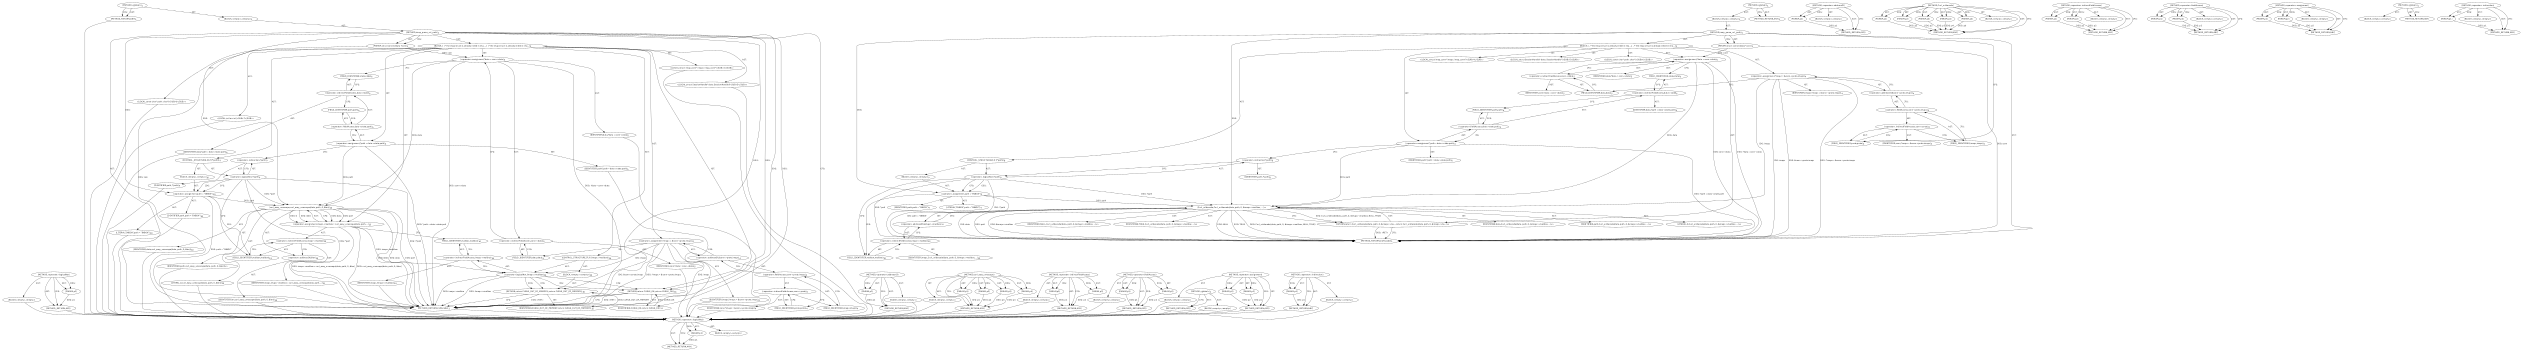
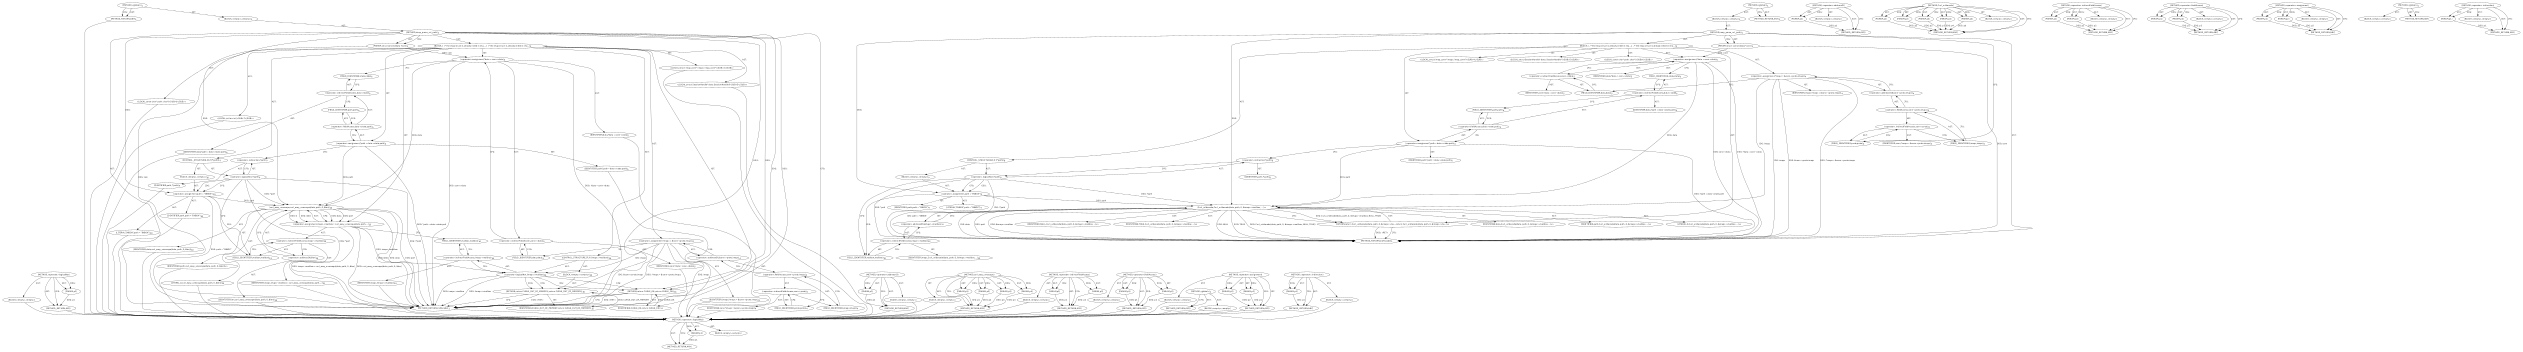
edge "(<operator>.addressOf,&len)" -> "(curl_easy_unescape,curl_easy_unescape(data, path, 0, &len))": added, label "CFG:"
